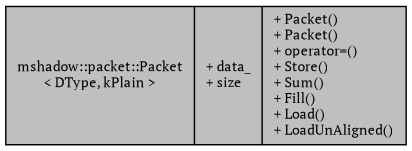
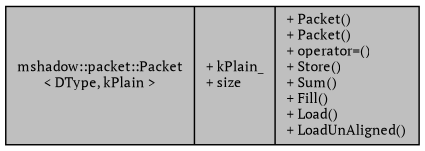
node "mshadow::packet::Packet": text "+ data_" -> "+ kPlain_"
